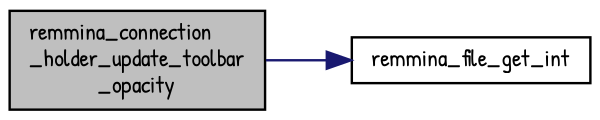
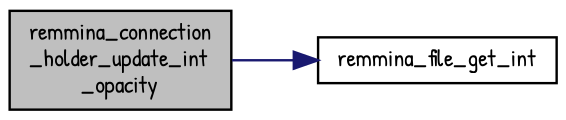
node "remmina_connection _holder_update_toolbar _opacity": label "remmina_connection _holder_update_toolbar _opacity" -> "remmina_connection _holder_update_int _opacity"
